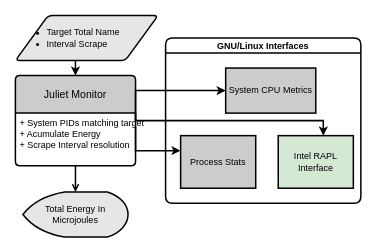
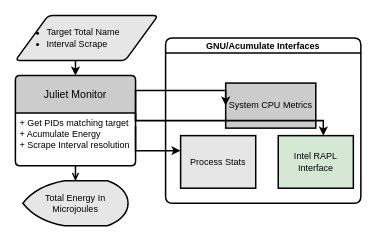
node "GNU/Linux Interfaces": label "GNU/Linux Interfaces" -> "GNU/Acumulate Interfaces"
node "System CPU Metrics": moved (270, 90) -> (270, 105)
node "+ System PIDs matching target + Acumulate Energy + Scrape Interval resolution": label "+ System PIDs matching target + Acumulate Energy + Scrape Interval resolution" -> "+ Get PIDs matching target + Acumulate Energy + Scrape Interval resolution"
node "Process Stats": fillcolor #cccccc -> #e6e6e6
node "Total Energy In Microjoules": moved (75, 214) -> (75, 203)
